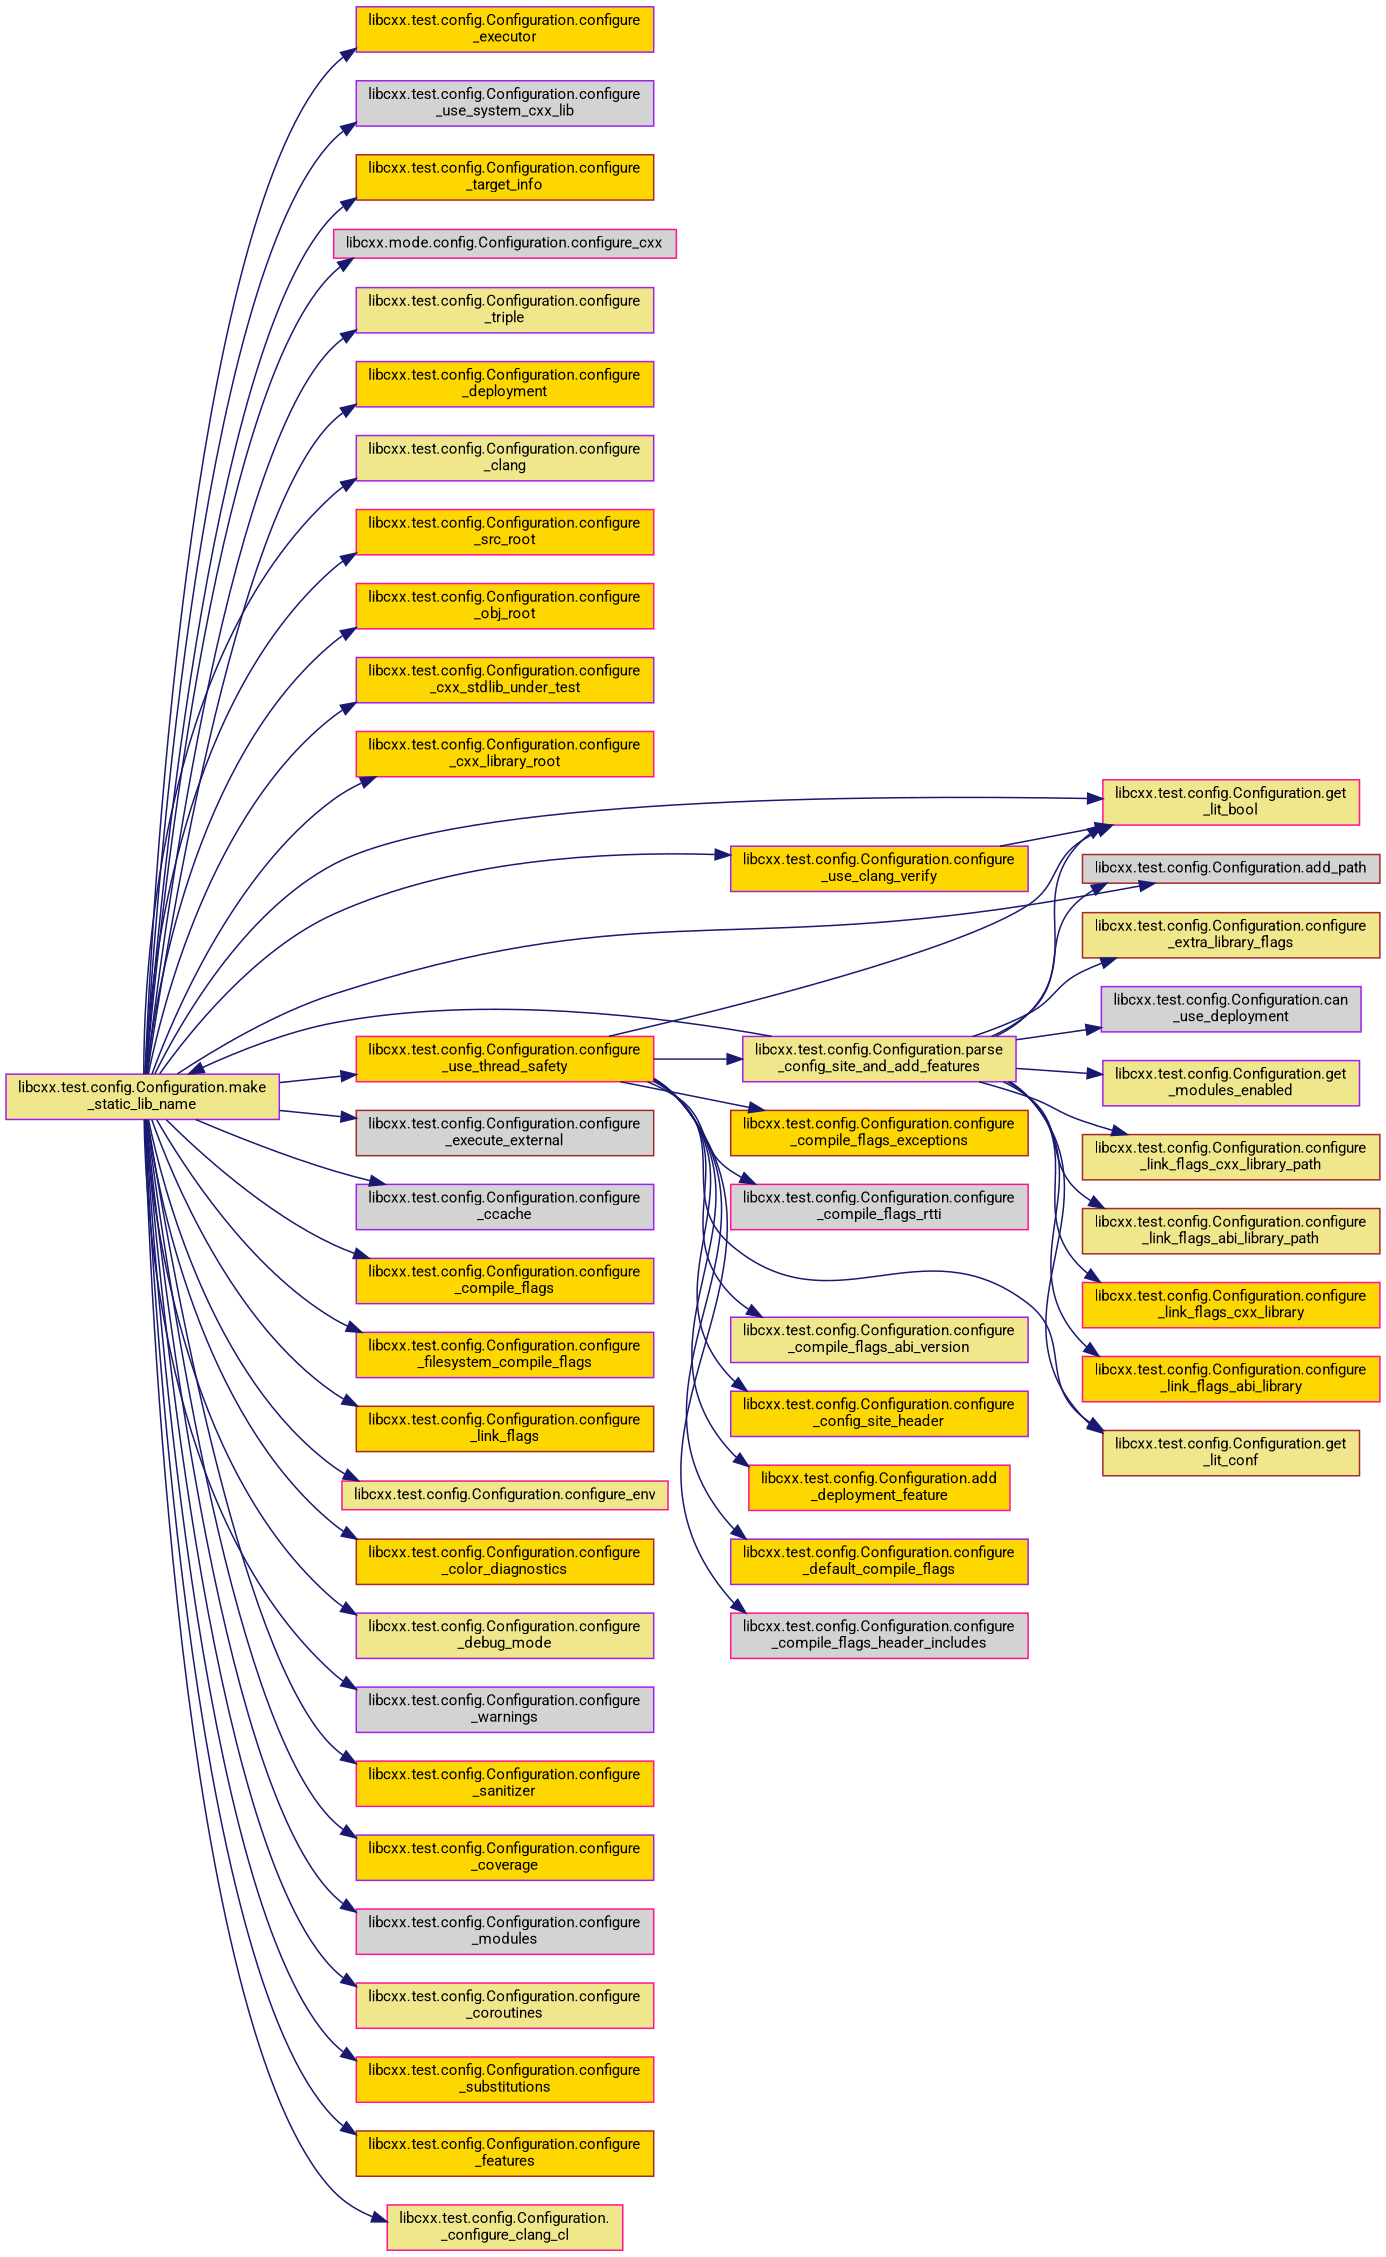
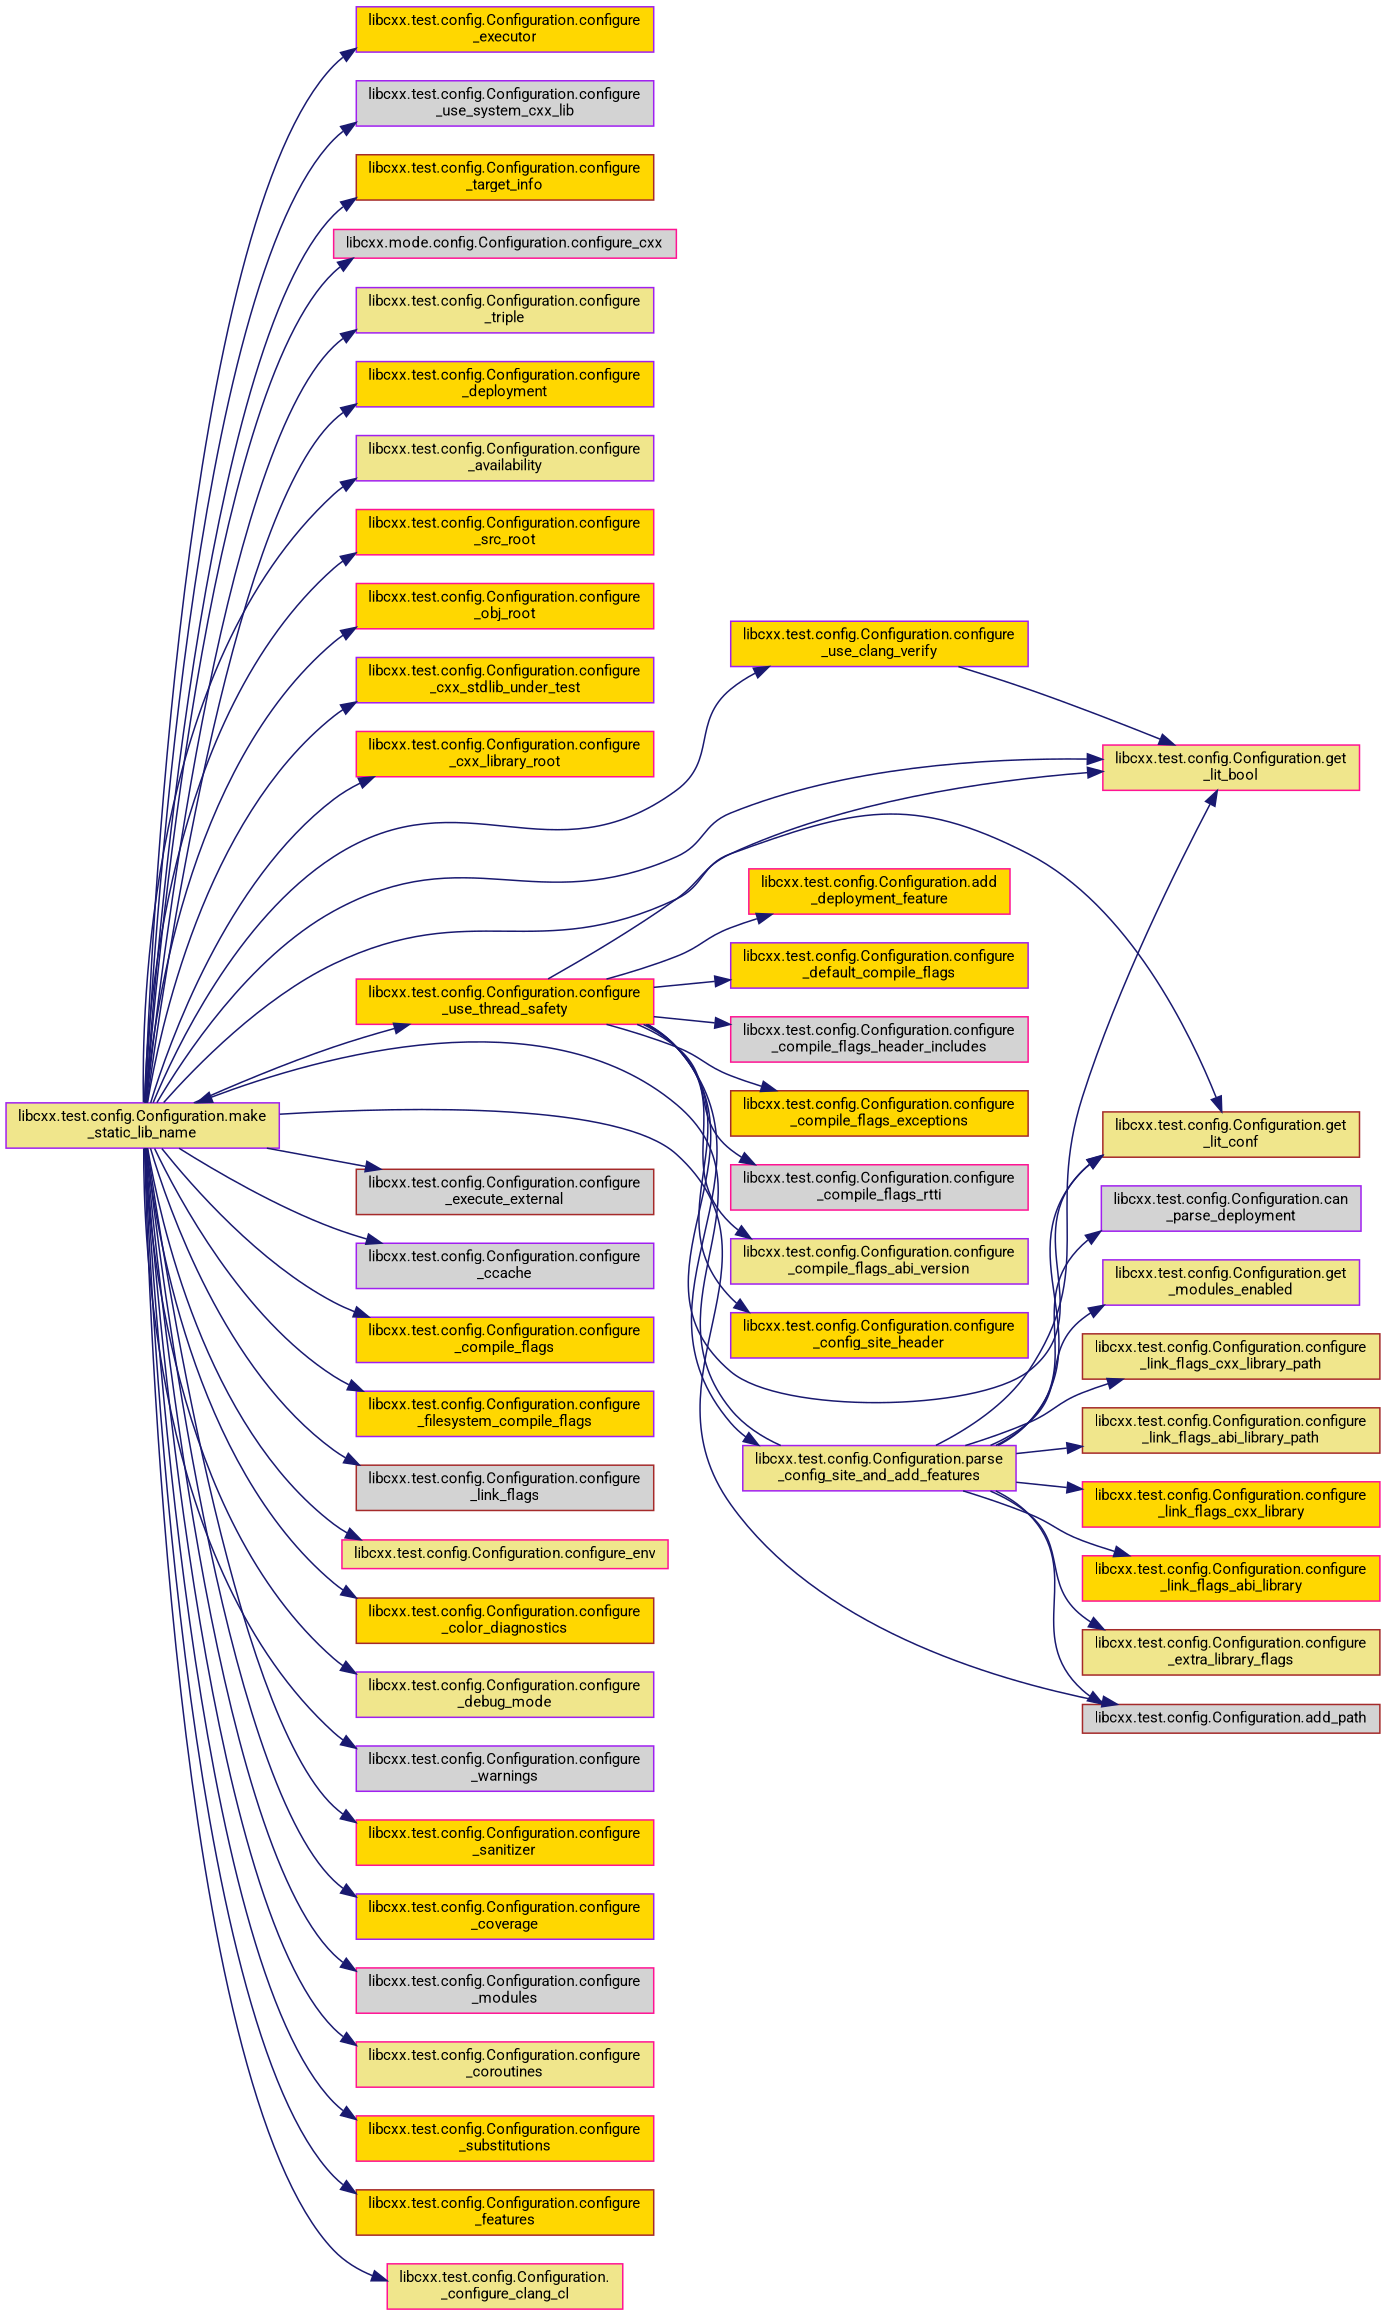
node "libcxx.test.config.Configuration.configure _clang": label "libcxx.test.config.Configuration.configure _clang" -> "libcxx.test.config.Configuration.configure _availability"
edge "libcxx.test.config.Configuration.make _static_lib_name" -> "libcxx.test.config.Configuration.get _lit_conf": added
node "libcxx.test.config.Configuration.can _use_deployment": label "libcxx.test.config.Configuration.can _use_deployment" -> "libcxx.test.config.Configuration.can _parse_deployment"
node "libcxx.test.config.Configuration.configure _link_flags": fillcolor gold -> lightgrey
